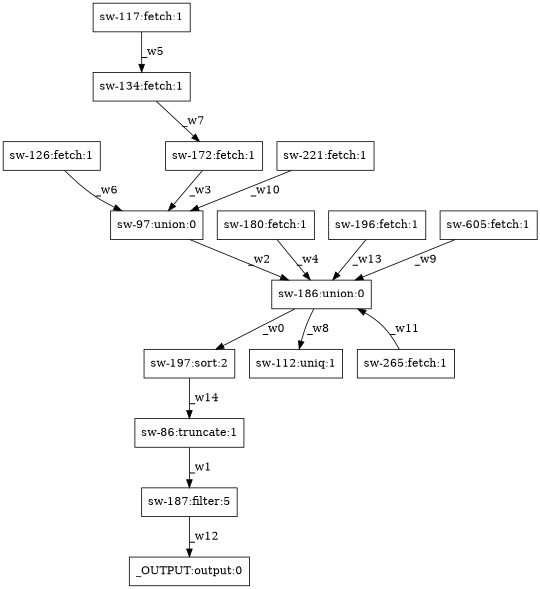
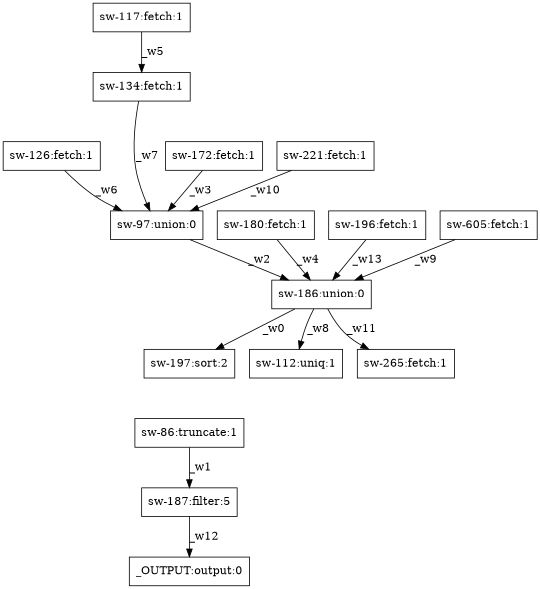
edge "sw-134:fetch:1" -> "sw-172:fetch:1": now "sw-134:fetch:1" -> "sw-97:union:0"
edge "sw-265:fetch:1" -> "sw-186:union:0": reversed
edge "sw-197:sort:2" -> "sw-86:truncate:1": removed, label "_w14"
